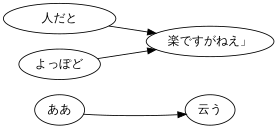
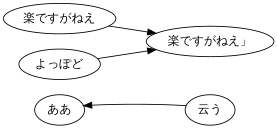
node "人だと": label "人だと" -> "楽ですがねえ"
edge "ああ" -> "云う": reversed
